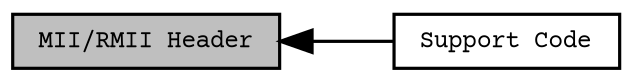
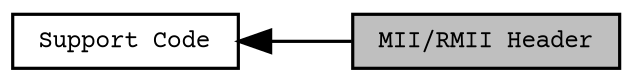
edge "Support Code" -> "MII/RMII Header": reversed
